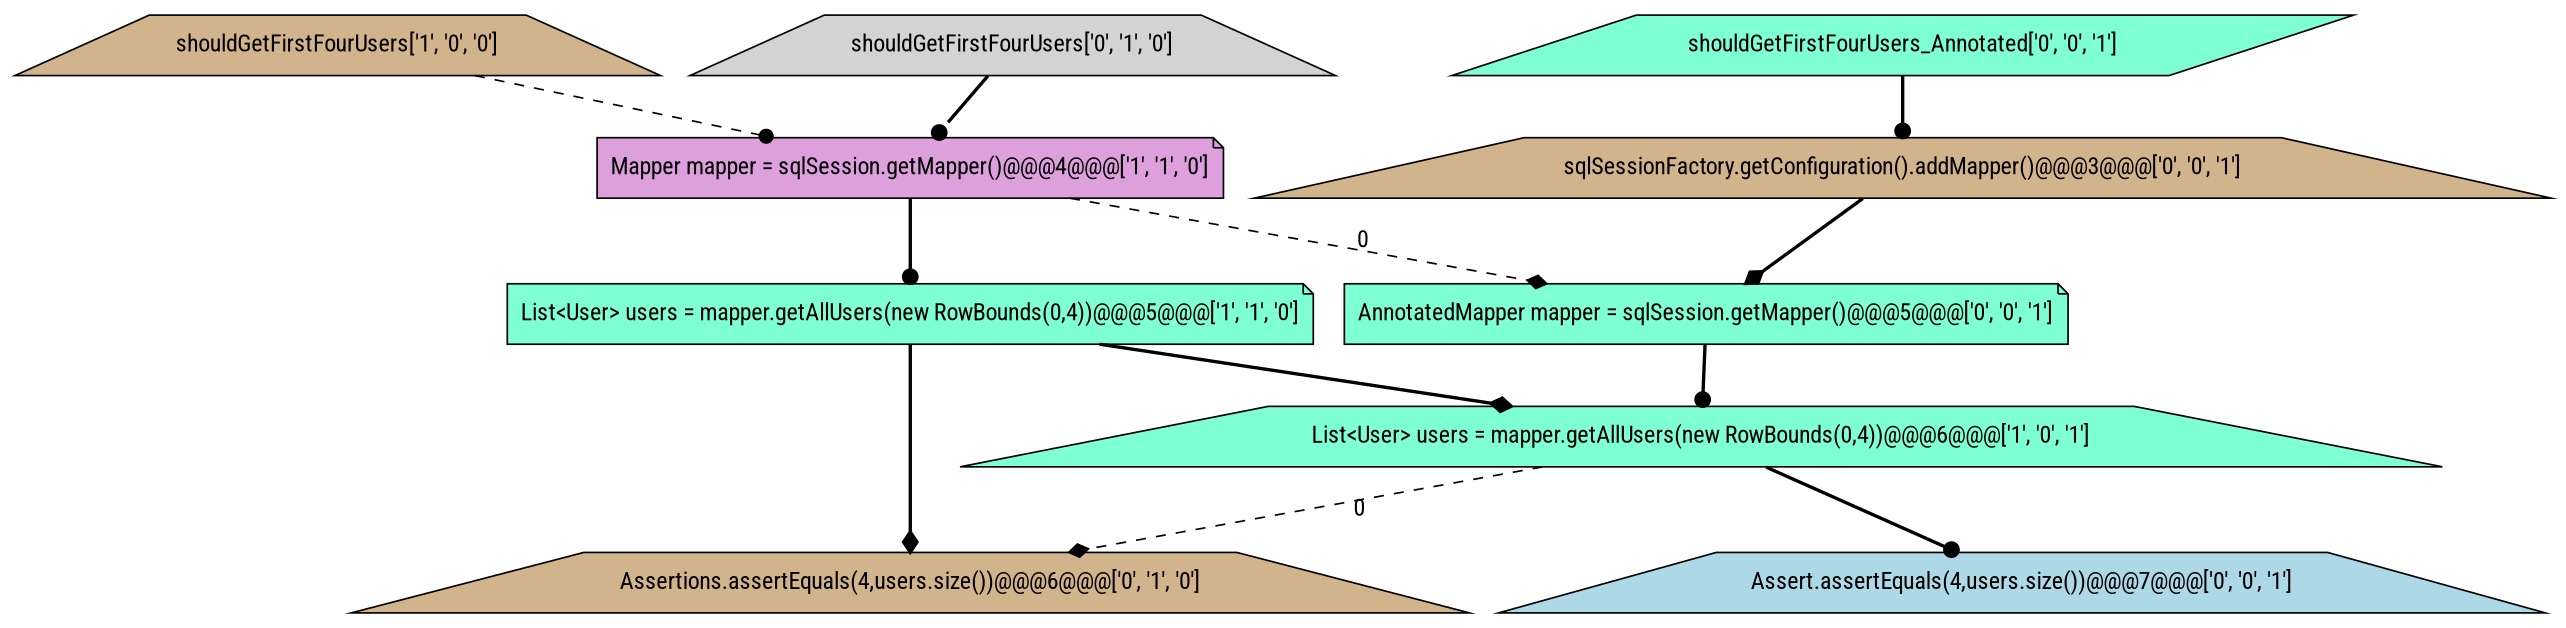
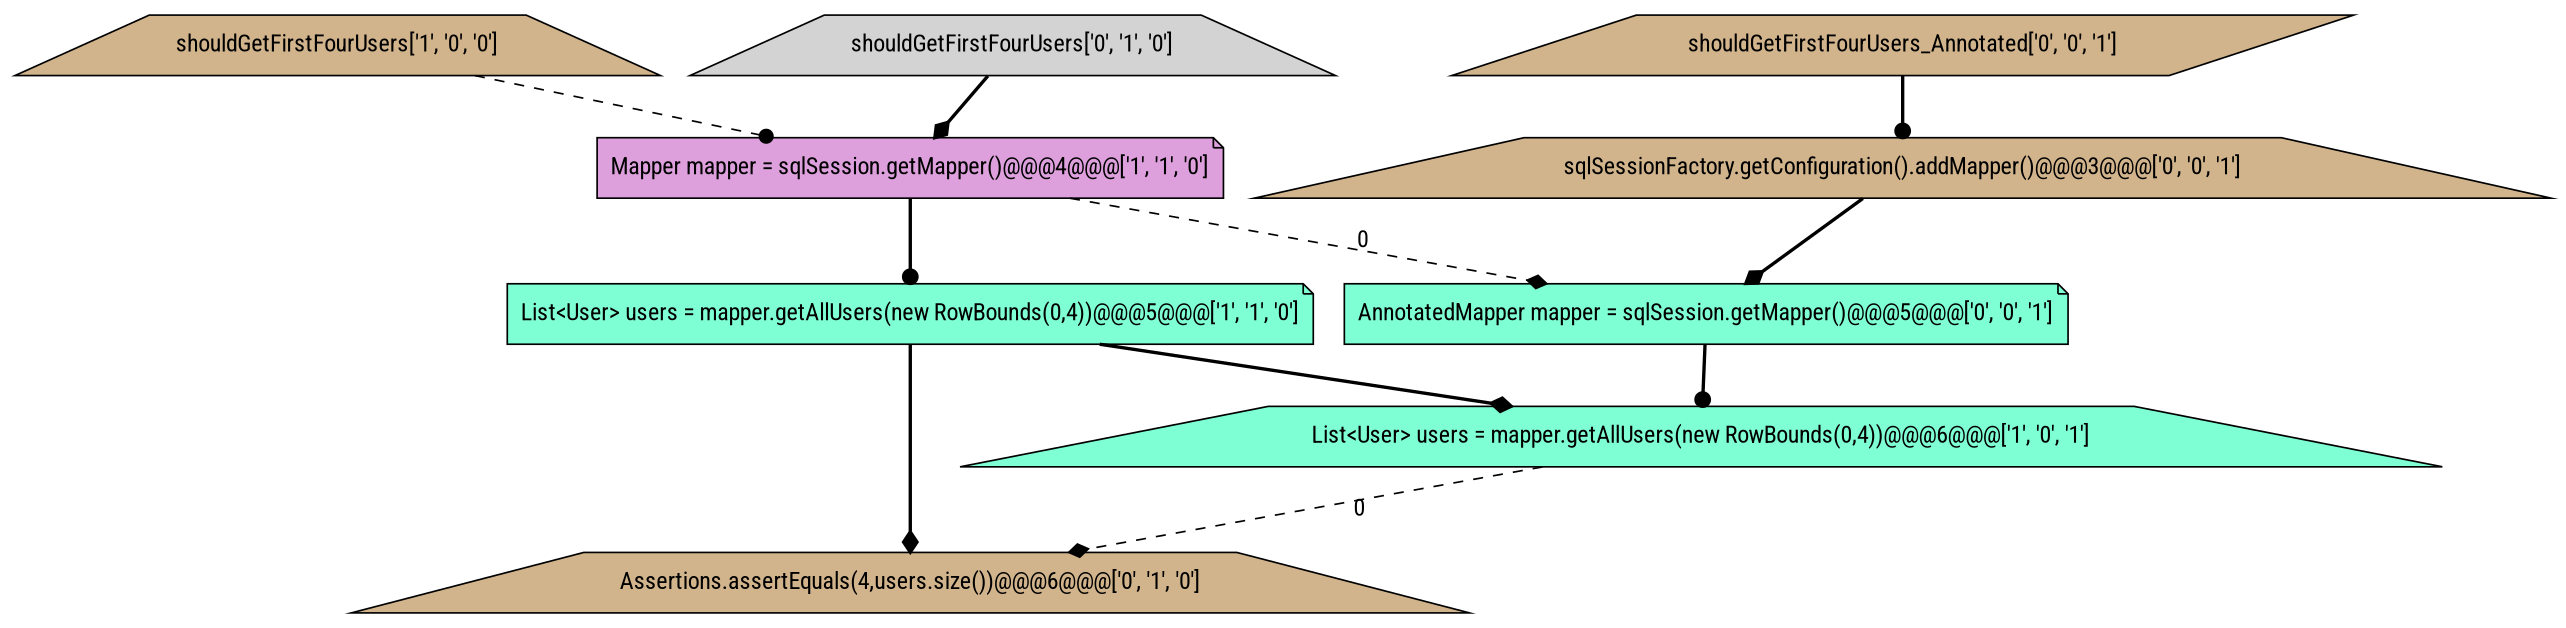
node "shouldGetFirstFourUsers_Annotated['0', '0', '1']": fillcolor aquamarine -> tan
edge "shouldGetFirstFourUsers['0', '1', '0']" -> "Mapper mapper = sqlSession.getMapper()@@@4@@@['1', '1', '0']": arrowhead dot -> diamond
node "Assert.assertEquals(4,users.size())@@@7@@@['0', '0', '1']": removed
